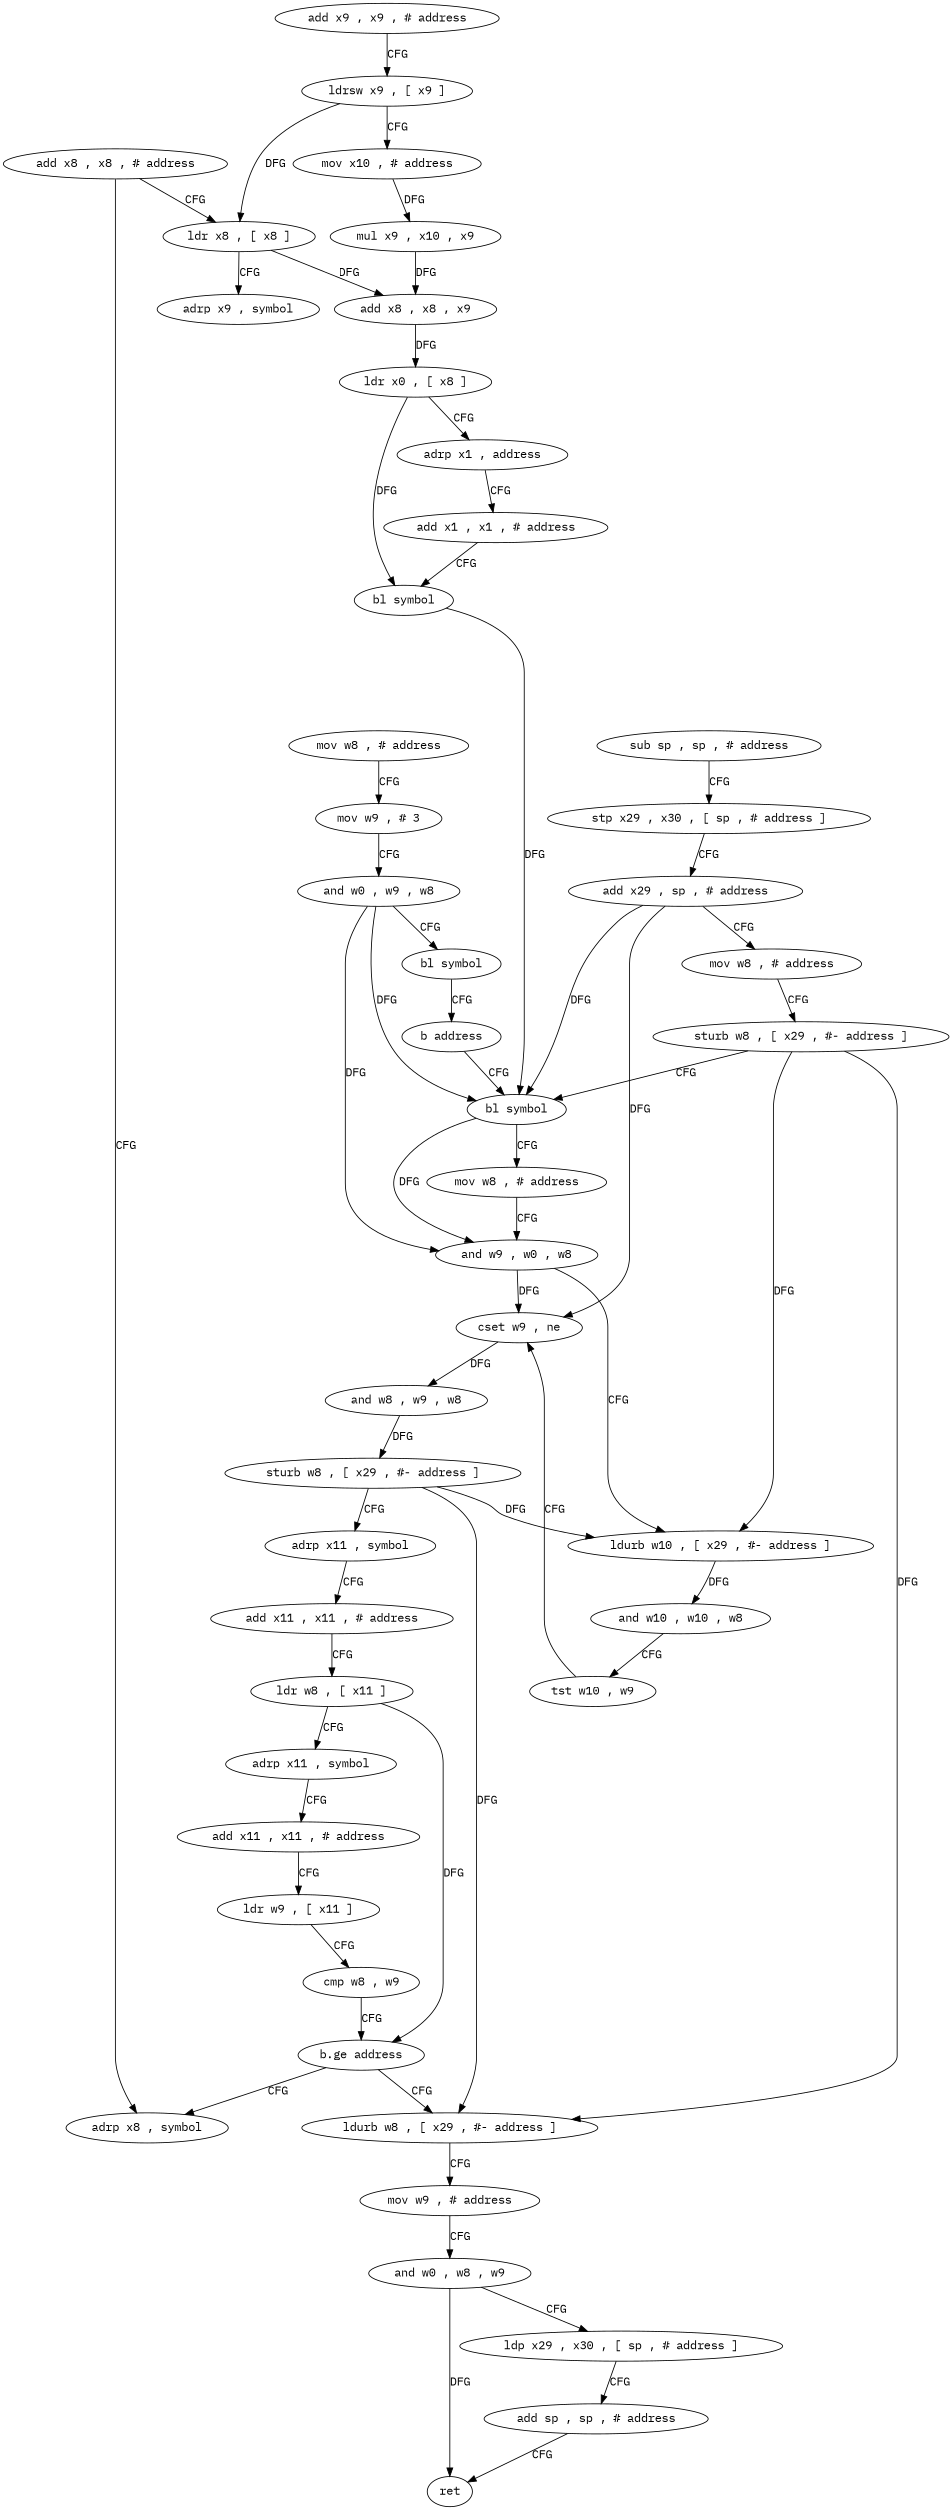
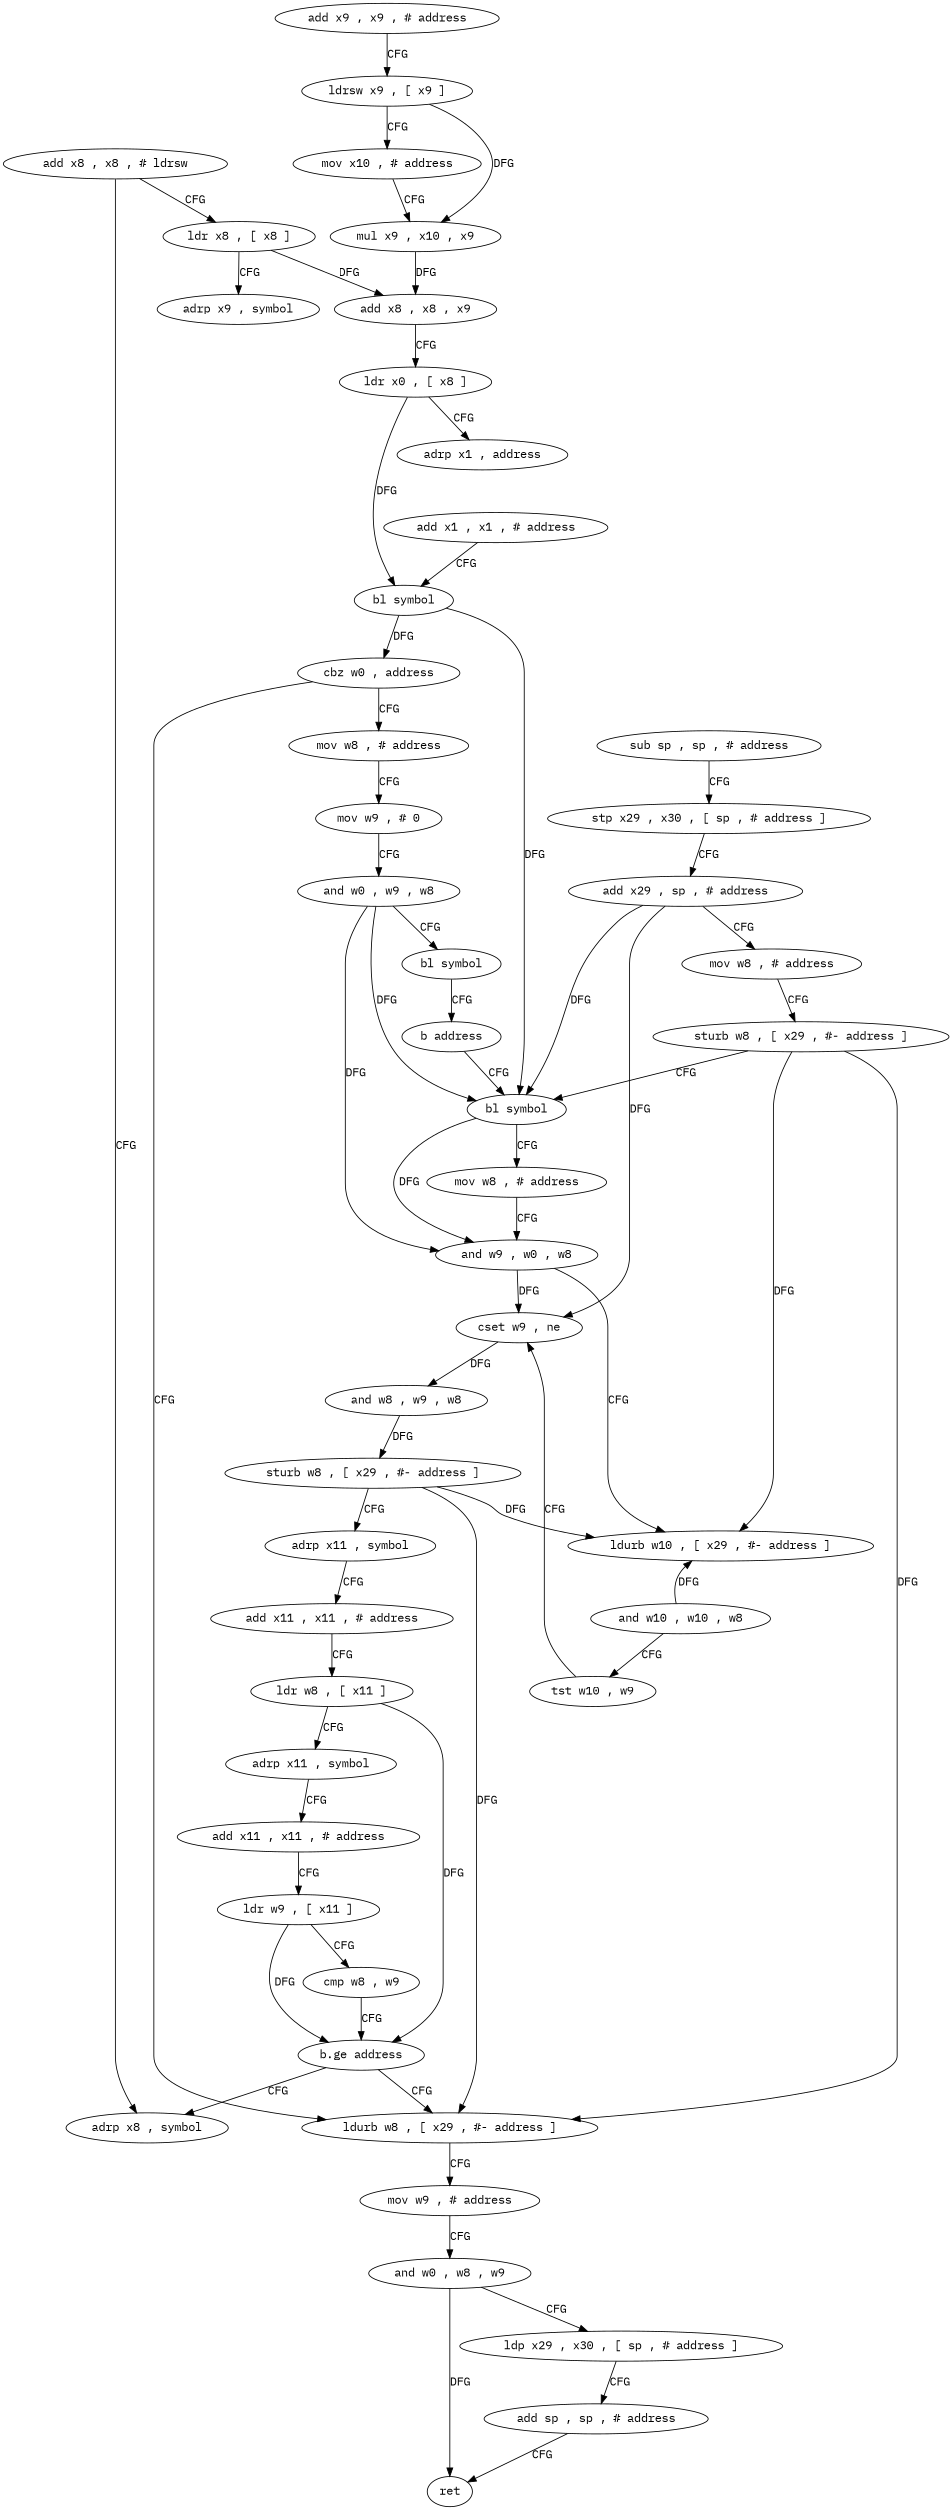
edge "ldrsw x9 , [ x9 ]" -> "ldr x8 , [ x8 ]": now "ldrsw x9 , [ x9 ]" -> "mul x9 , x10 , x9"
node "add x8 , x8 , # address": label "add x8 , x8 , # address" -> "add x8 , x8 , # ldrsw"
edge "mov x10 , # address" -> "mul x9 , x10 , x9": label "DFG" -> "CFG"
edge "add x8 , x8 , x9" -> "ldr x0 , [ x8 ]": label "DFG" -> "CFG"
edge "adrp x1 , address" -> "add x1 , x1 , # address": removed, label "CFG"
node "cbz w0 , address": added
node "mov w9 , # 3": label "mov w9 , # 3" -> "mov w9 , # 0"
edge "ldurb w10 , [ x29 , #- address ]" -> "and w10 , w10 , w8": reversed
edge "ldr w9 , [ x11 ]" -> "b.ge address": added, label "DFG"
